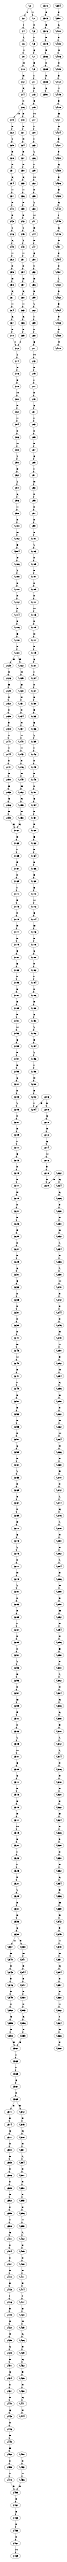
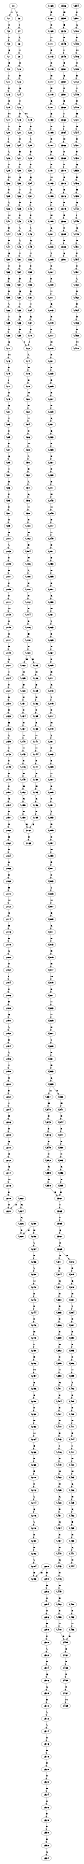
edge "S368" -> "S370": added, label "Y"
node "S433": label "S433" -> "S933"
edge "S163" -> "S165": removed, label "V"
edge "S206" -> "S204": reversed
edge "S228" -> "S230": reversed
edge "S286" -> "S288": reversed
edge "S334" -> "S336": removed, label "R"
